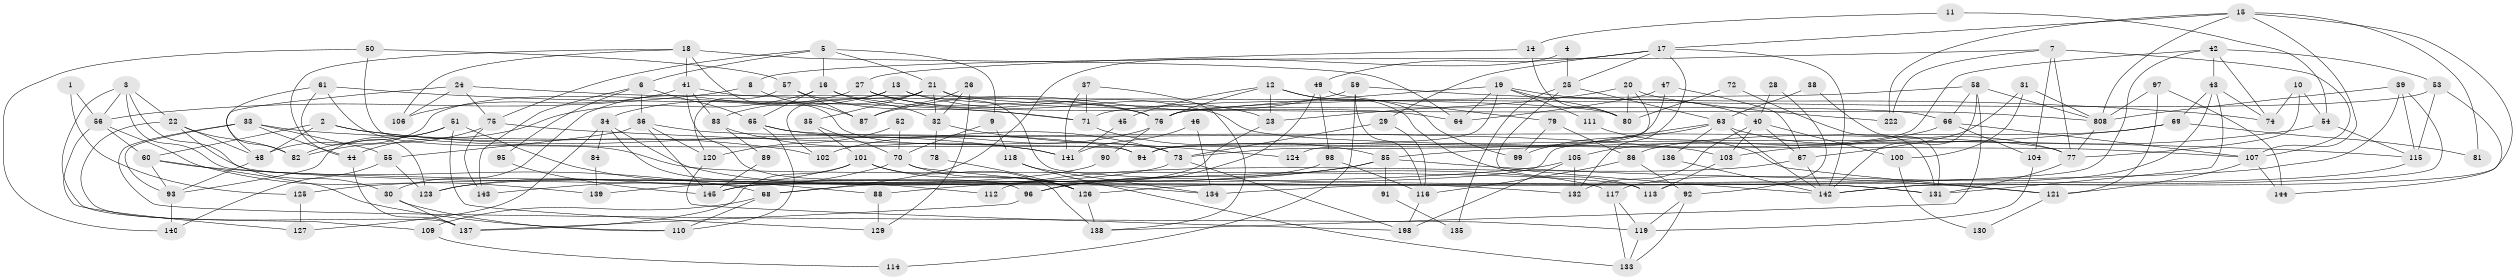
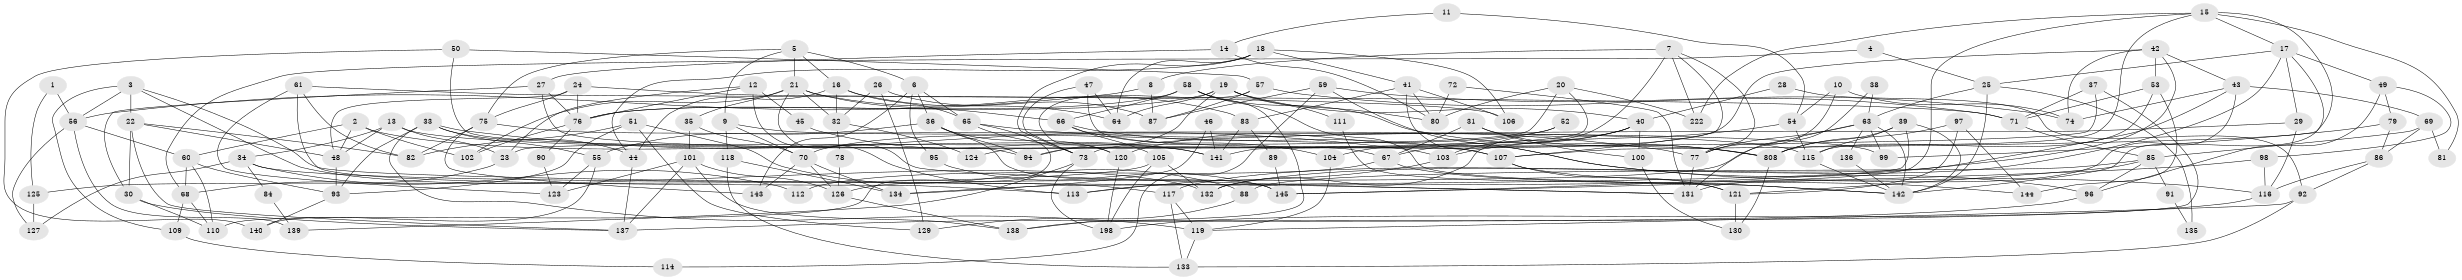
edge "12" -- "99": now "9" -- "99"
edge "808" -- "77": now "808" -- "130"
